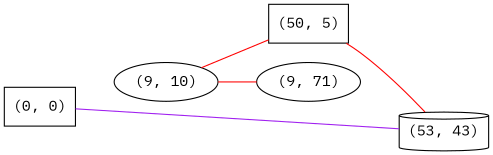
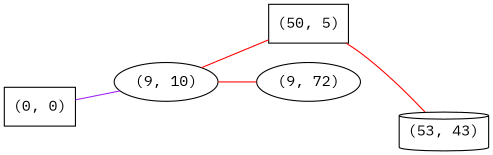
node "(9, 71)": label "(9, 71)" -> "(9, 72)"
edge "(0, 0)" -- "(53, 43)": now "(0, 0)" -- "(9, 10)"
